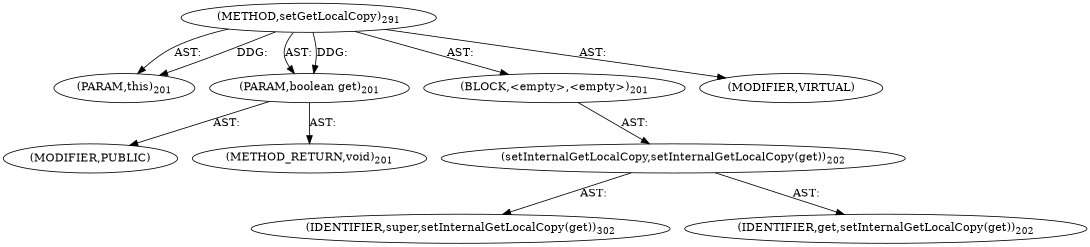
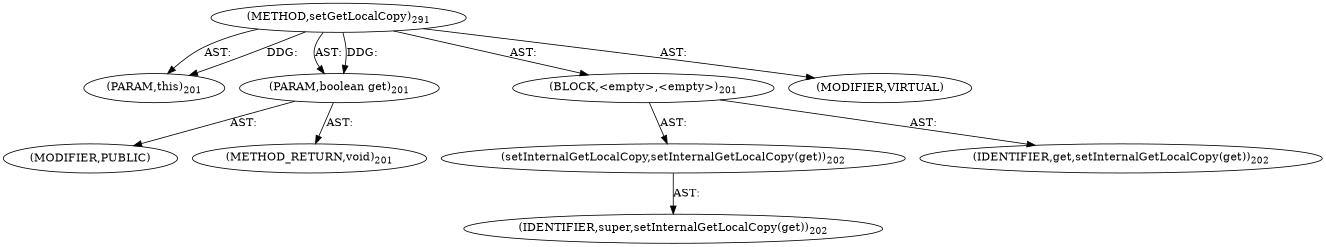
edge "(setInternalGetLocalCopy,setInternalGetLocalCopy(get))" -> "(IDENTIFIER,get,setInternalGetLocalCopy(get))": now "(BLOCK,<empty>,<empty>)" -> "(IDENTIFIER,get,setInternalGetLocalCopy(get))"
node "(IDENTIFIER,super,setInternalGetLocalCopy(get))": text "302" -> "202"
